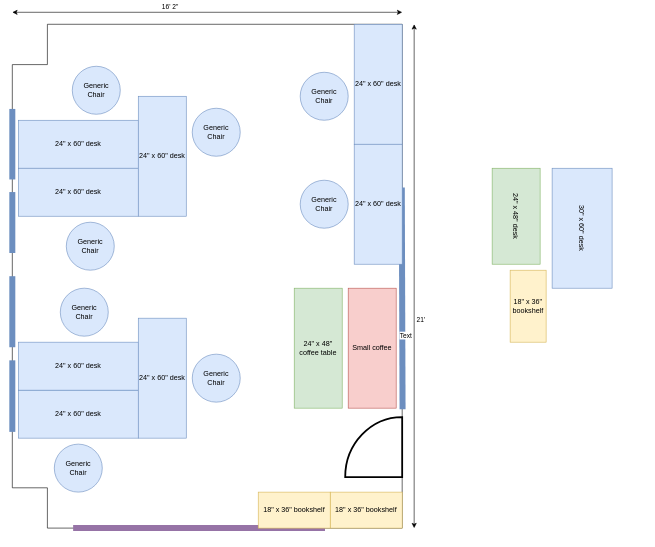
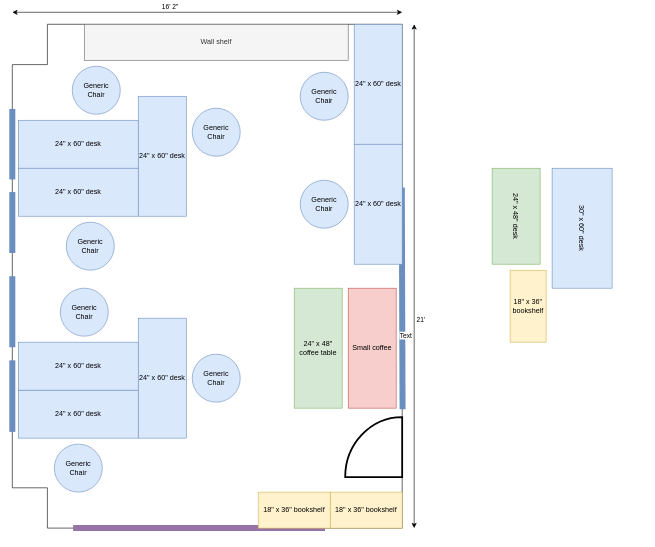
node "Wall shelf": added
